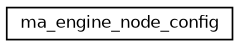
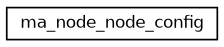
node "ma_engine_node_config": label "ma_engine_node_config" -> "ma_node_node_config"
